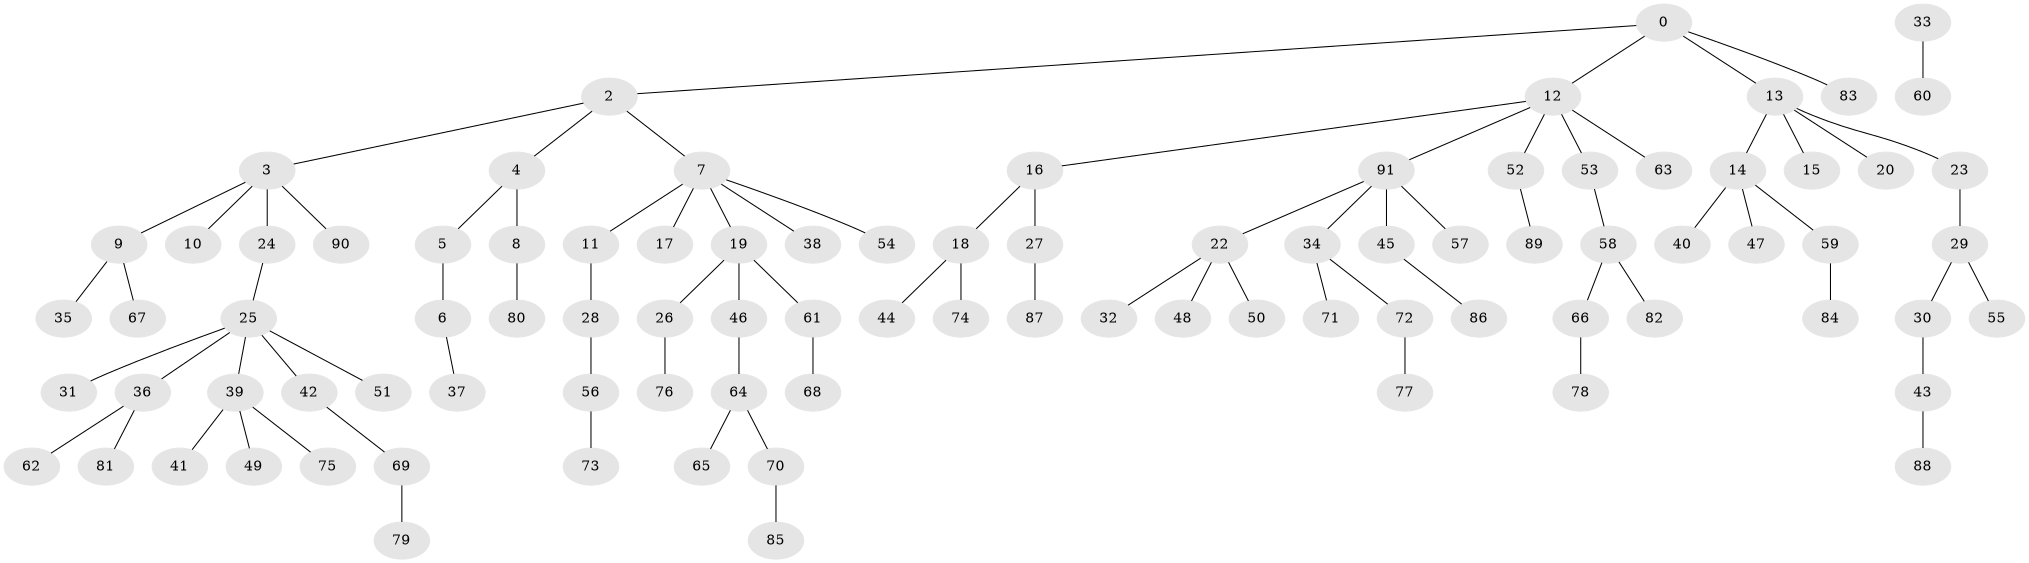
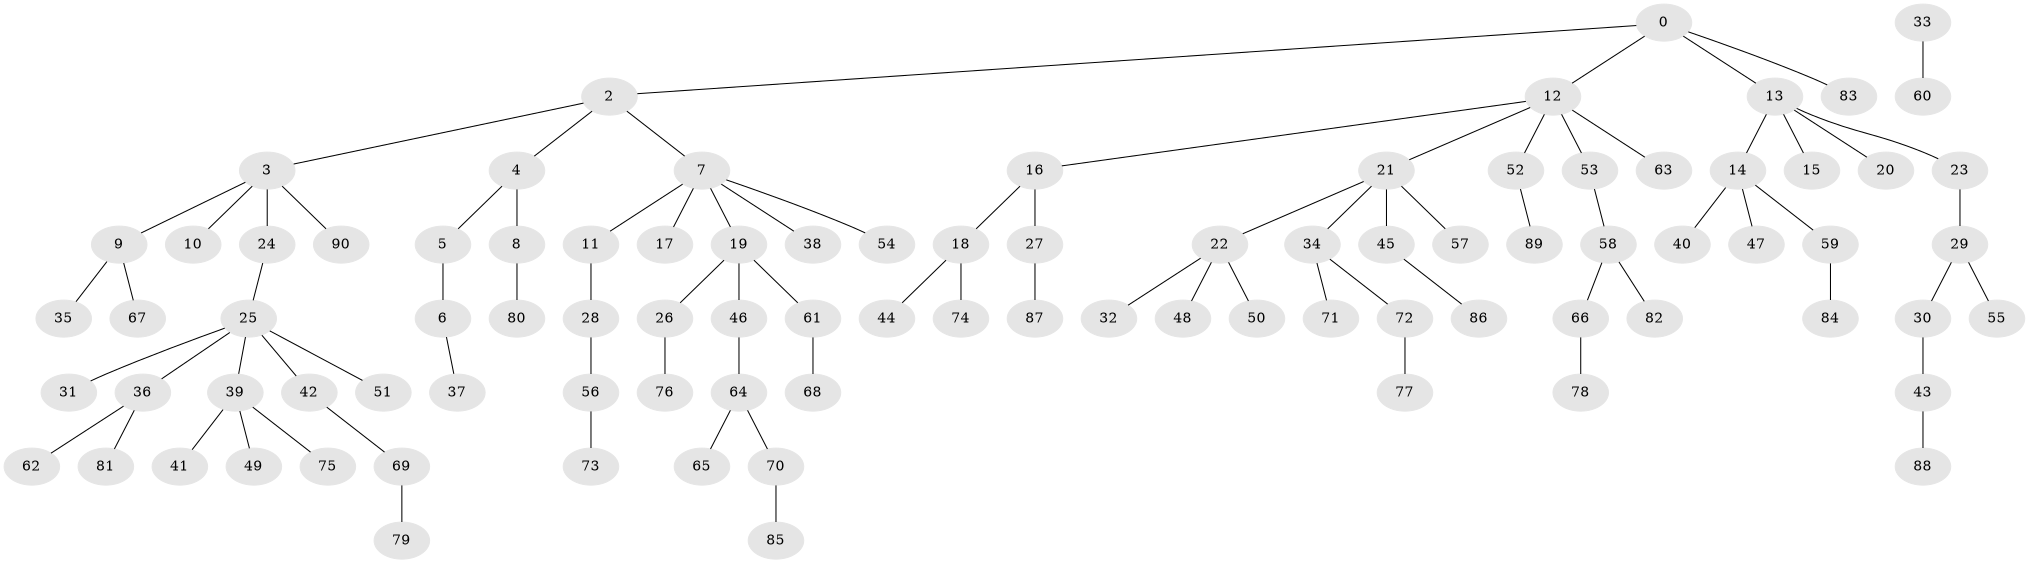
node "91": label "91" -> "21"
